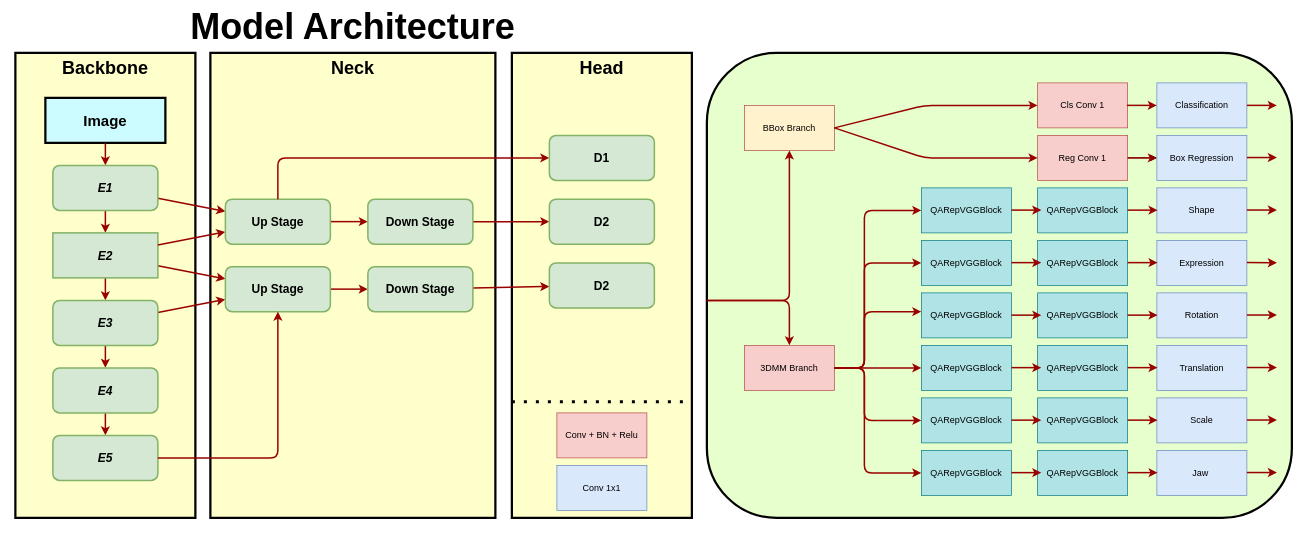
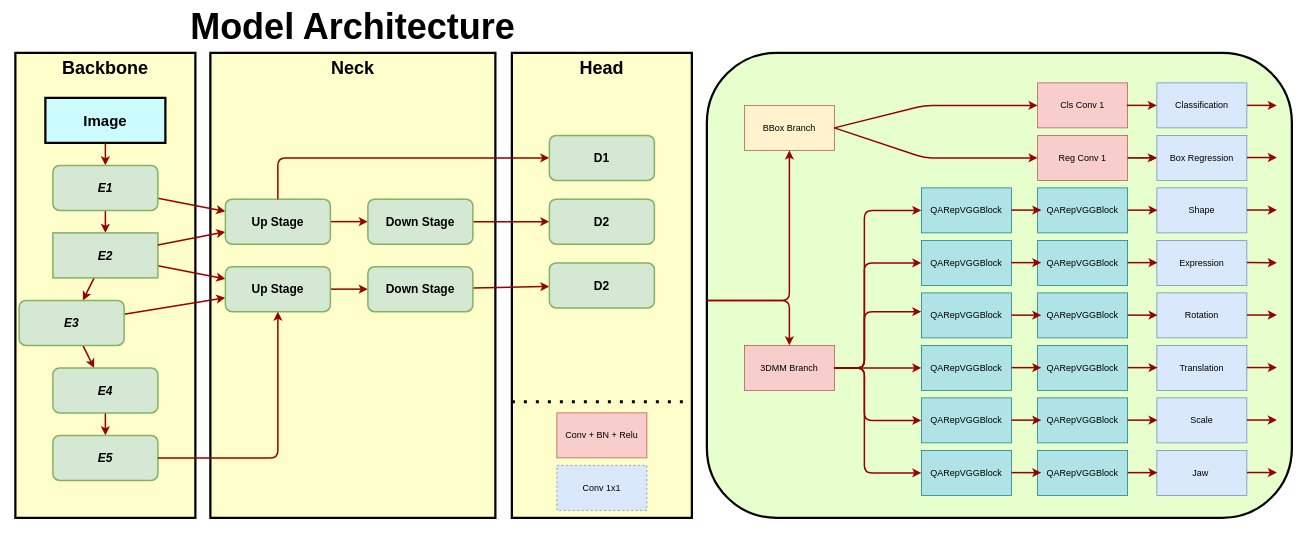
node "E3": moved (105, 323) -> (72, 323)
node "Conv 1x1": style solid -> dashed
